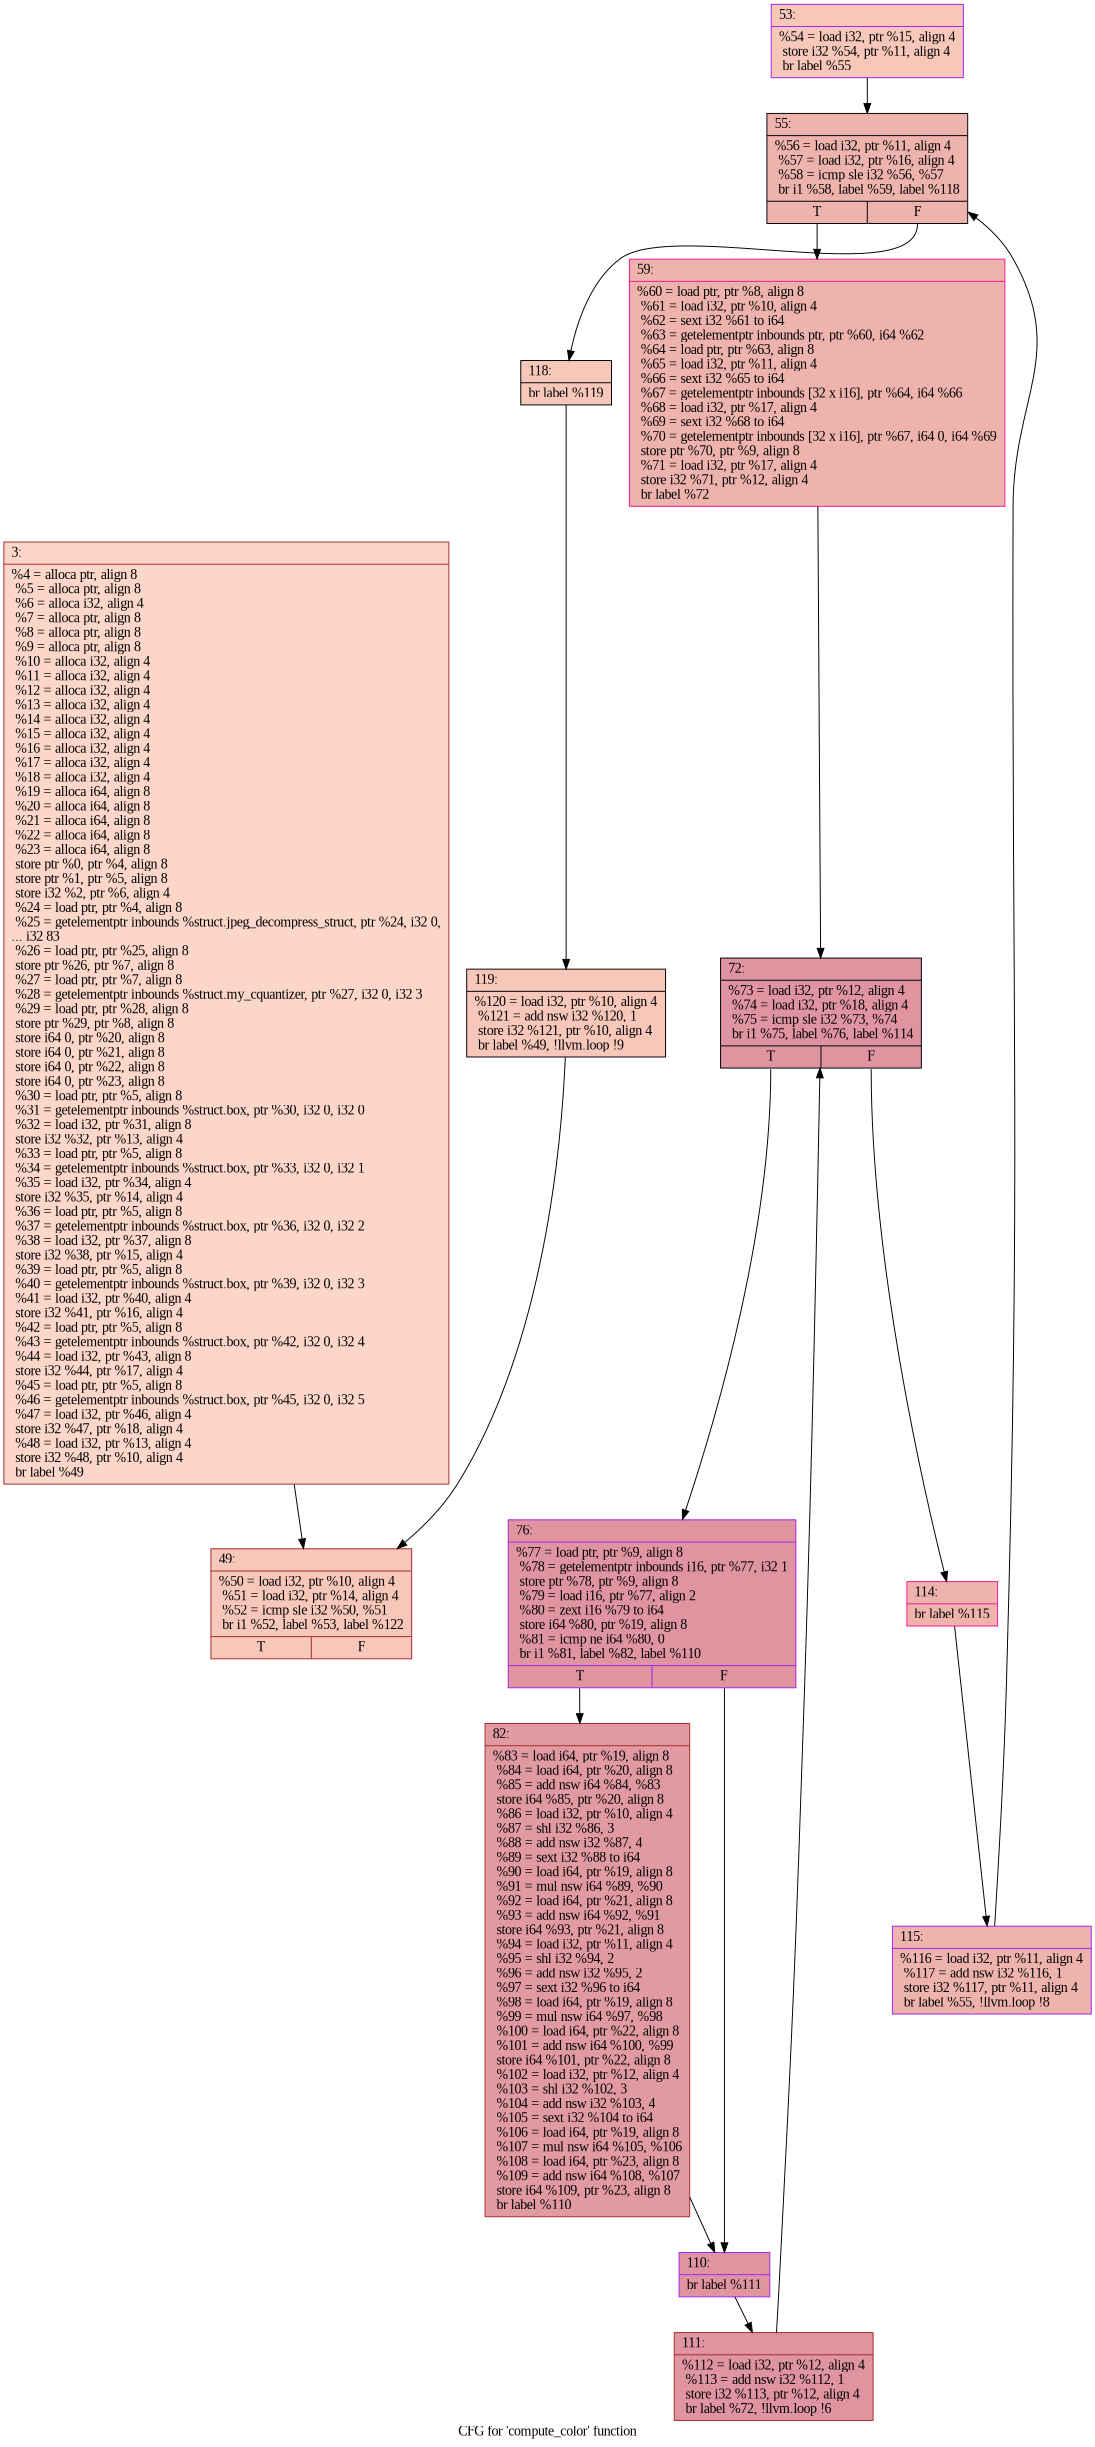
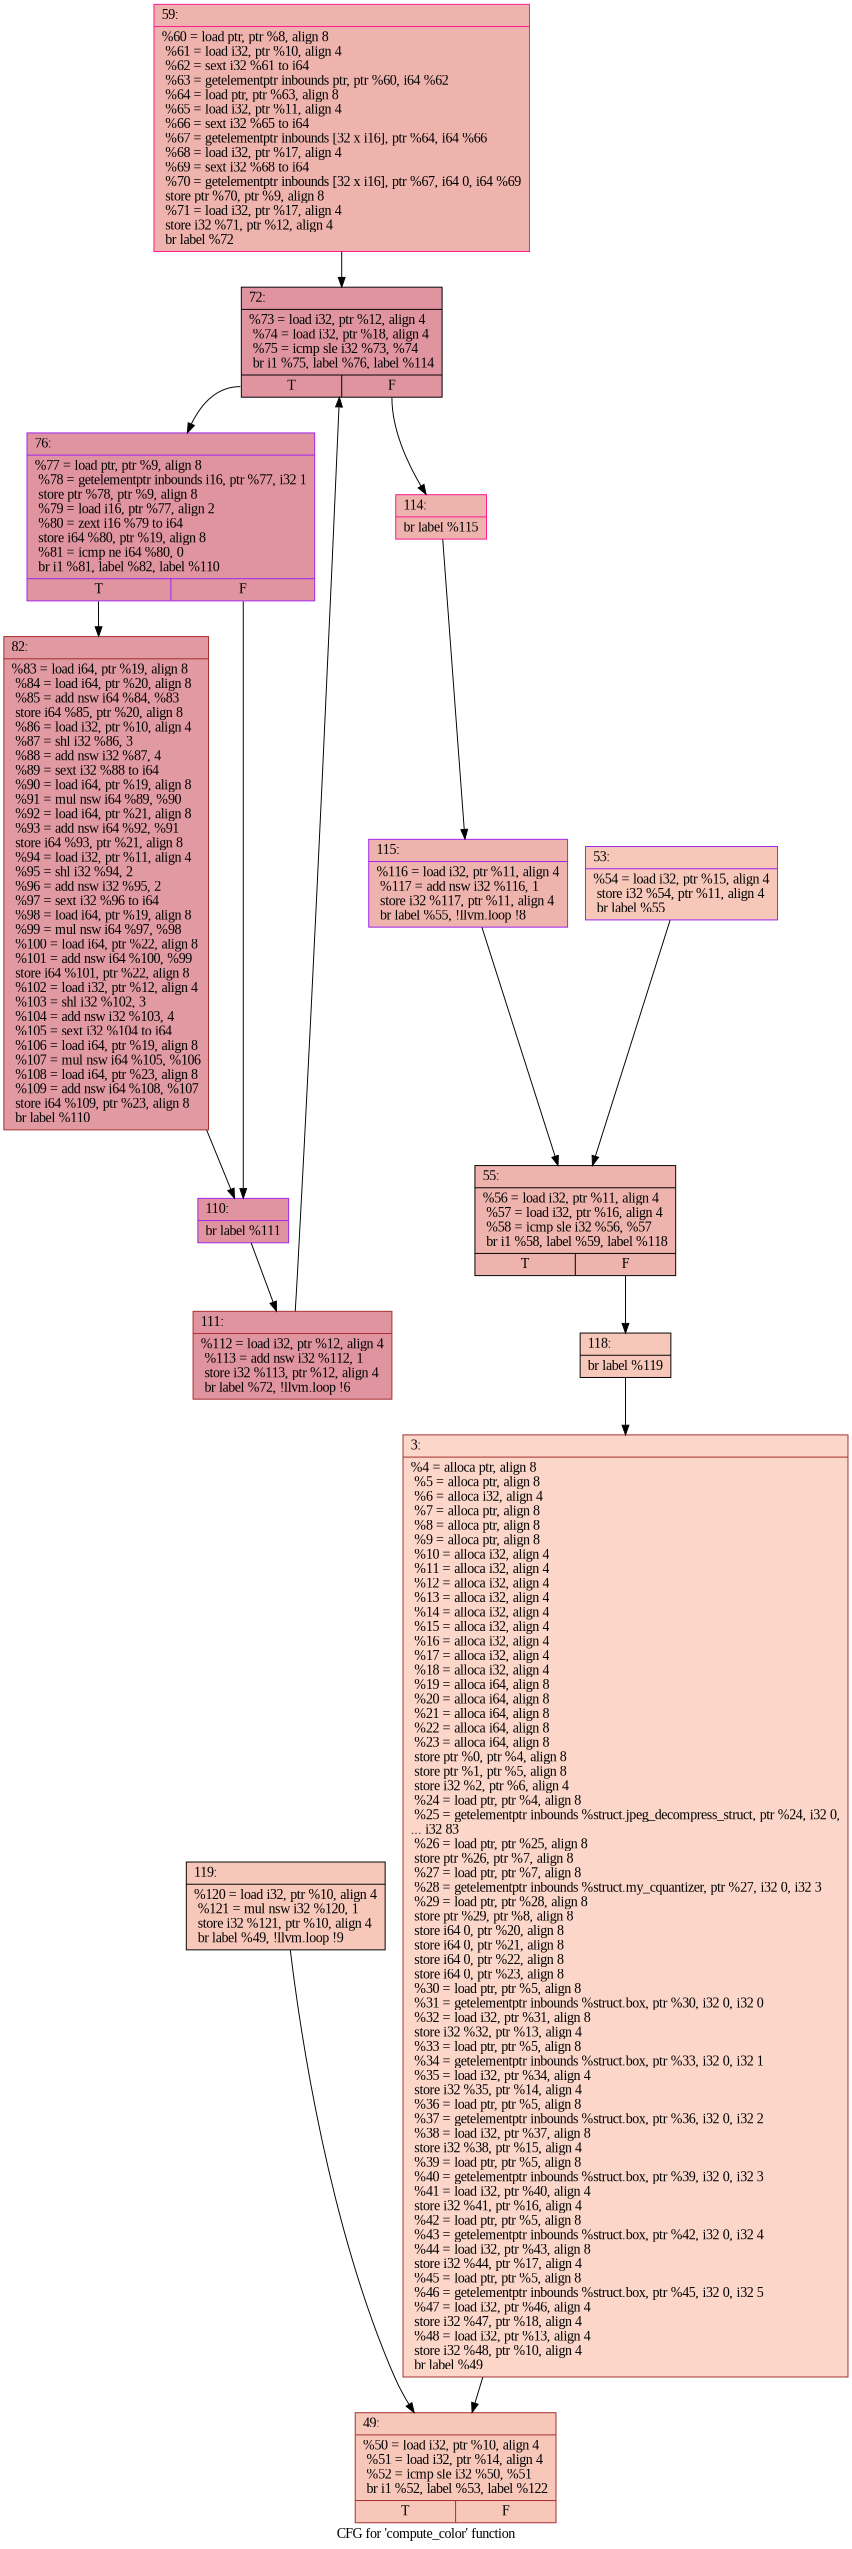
edge "55:" -> "59:": removed
edge "118:" -> "119:": now "118:" -> "3:"
node "119:": text "%121 = add nsw i32 %120, 1" -> "%121 = mul nsw i32 %120, 1"
